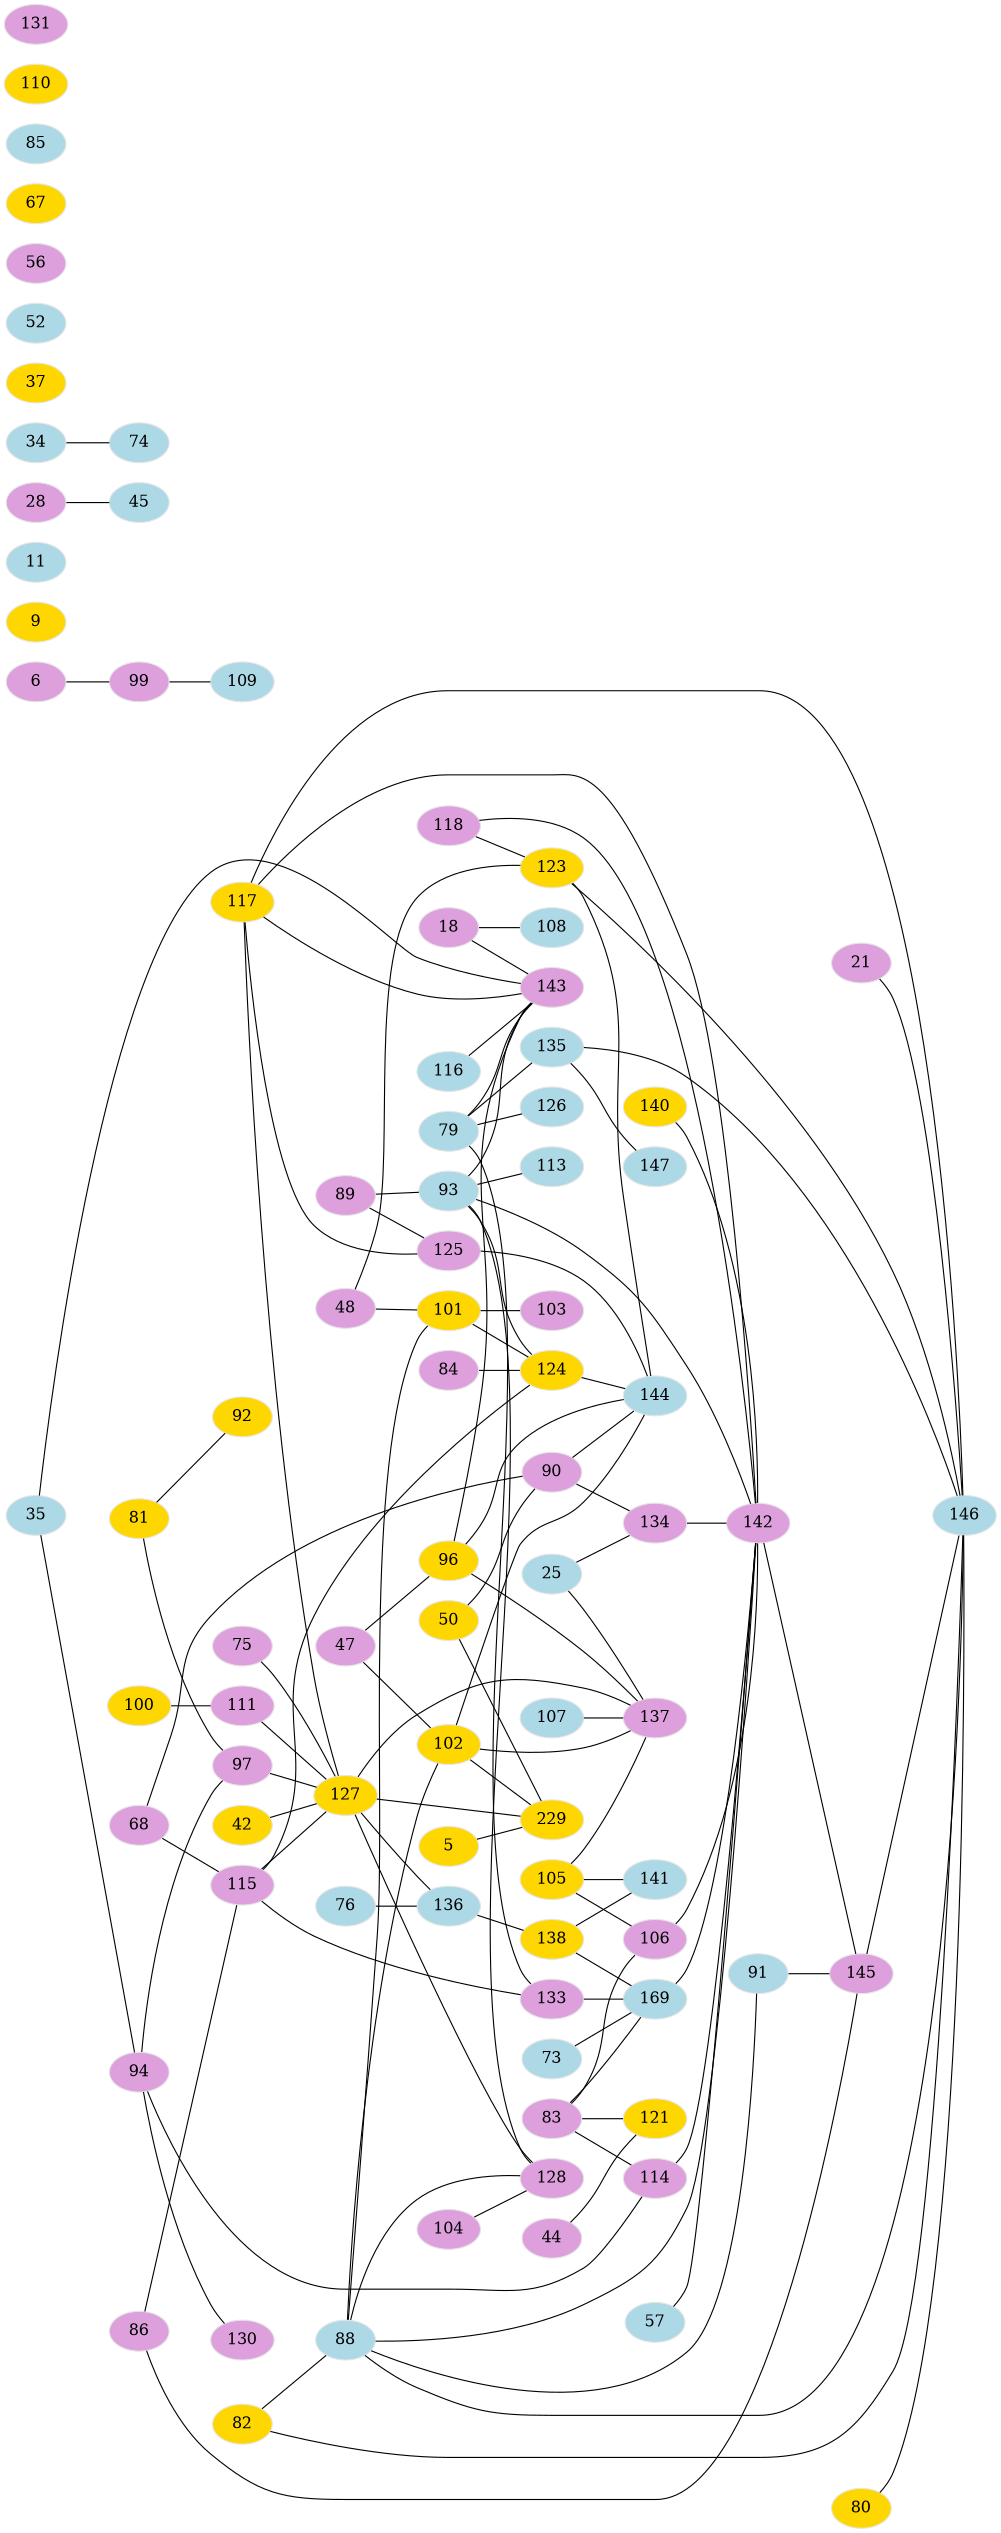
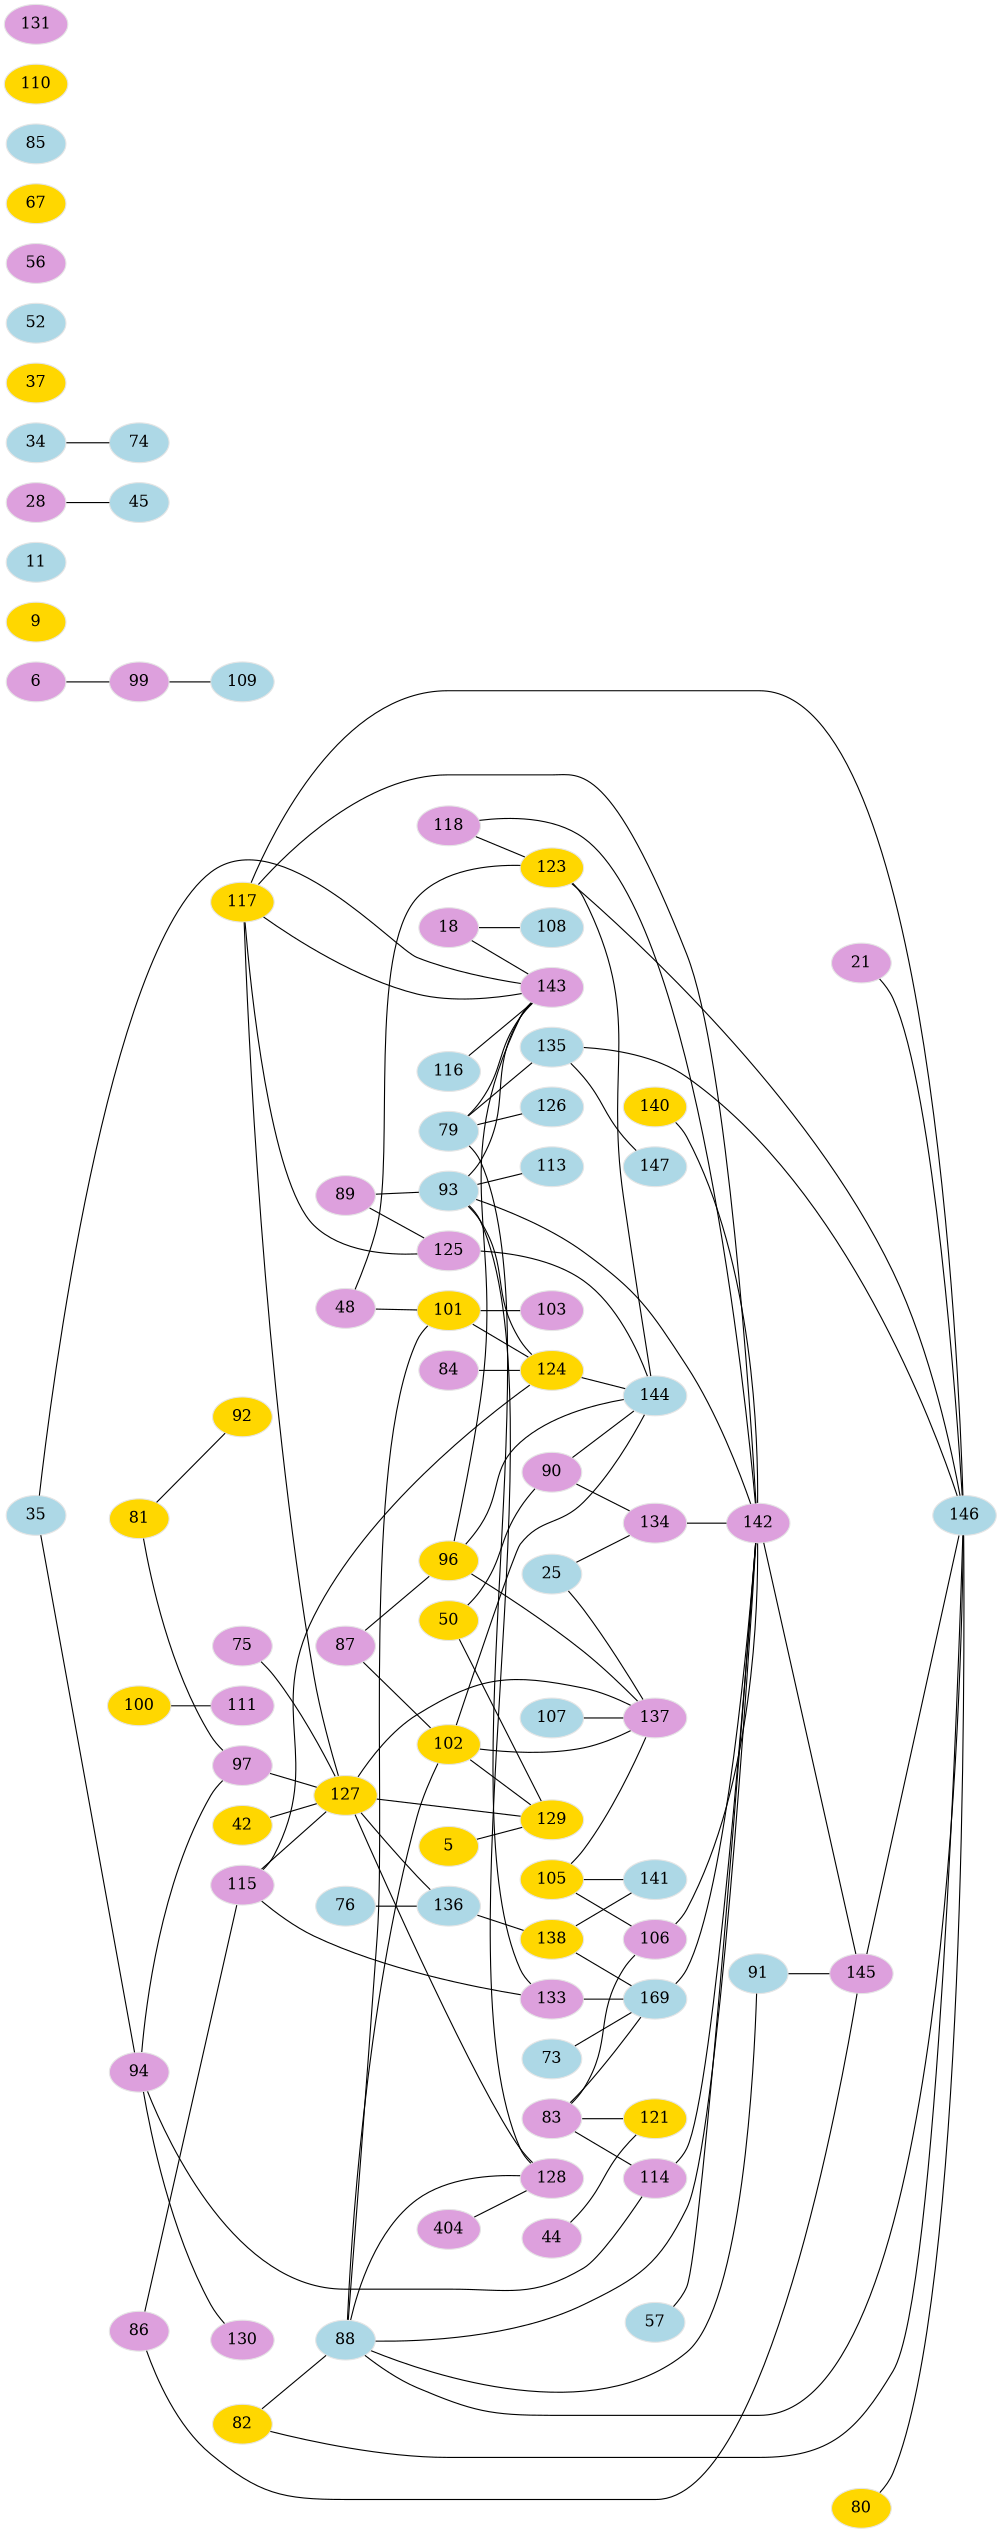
node "47": label "47" -> "87"
edge "111" -- "127": removed
node "229": label "229" -> "129"
node "68": removed
node "104": label "104" -> "404"
